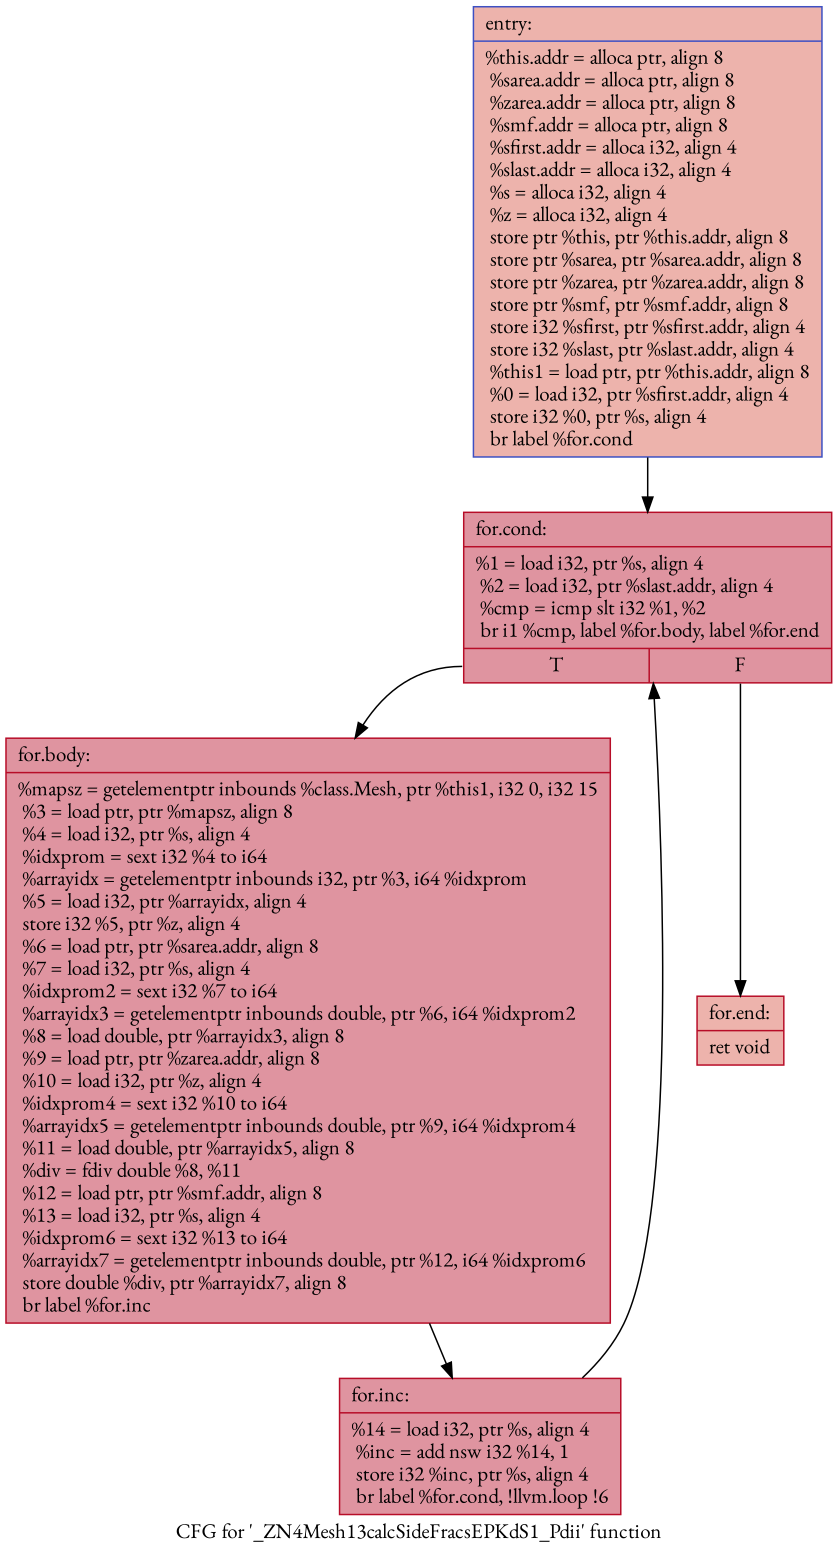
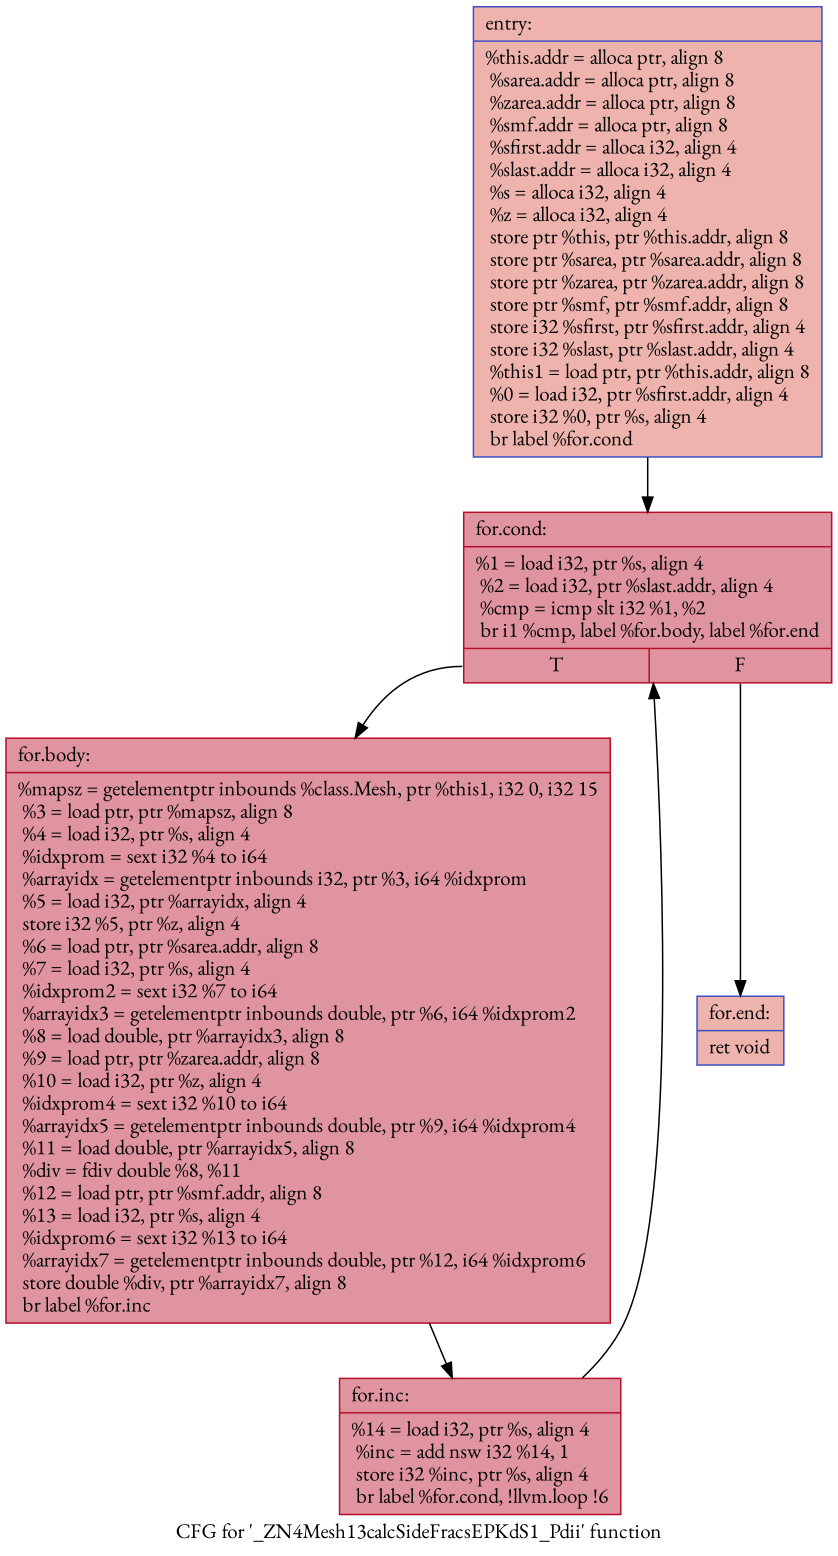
node "for.end:": color #b70d28ff -> #3d50c3ff
